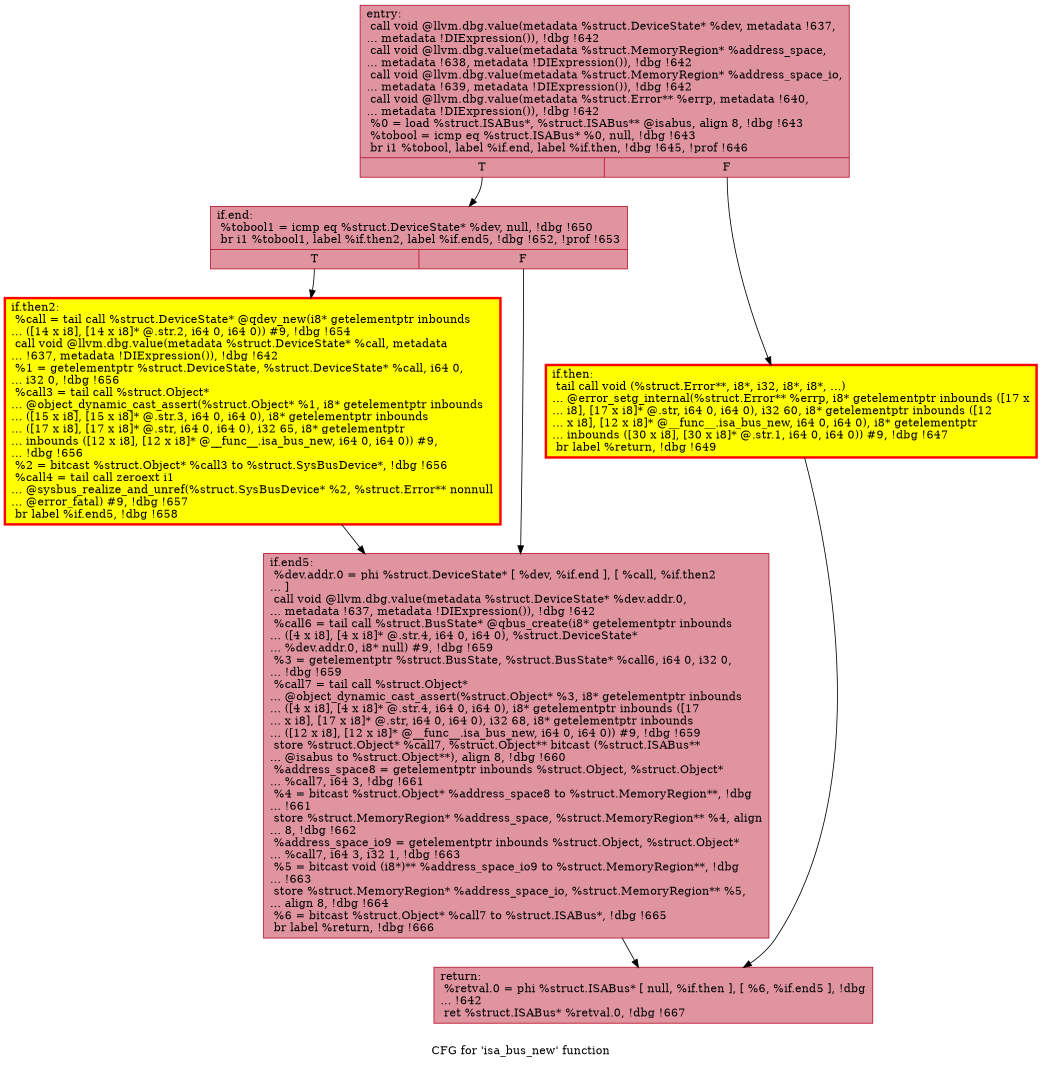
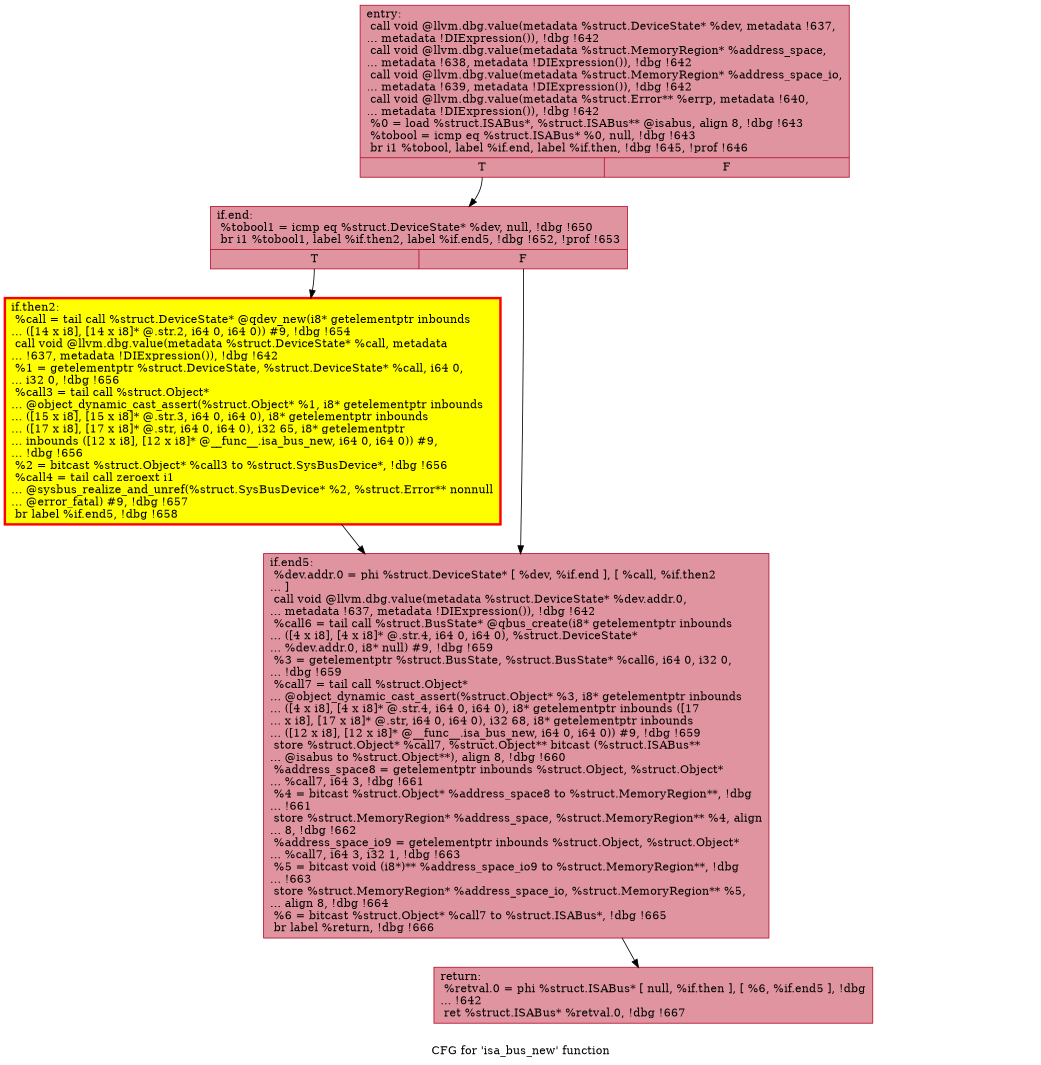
node "if.then:": removed
